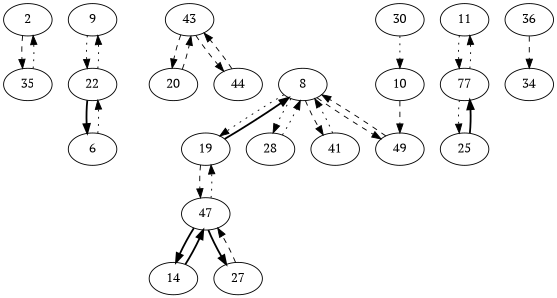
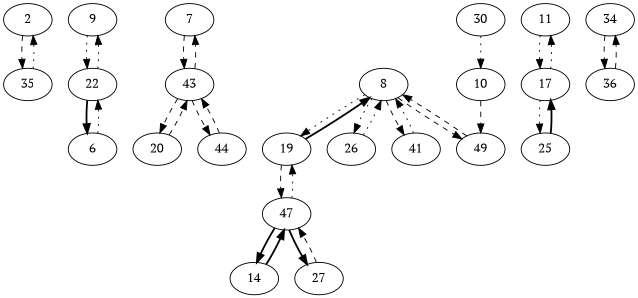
node "7": added
edge "34" -> "36": added
node "77": label "77" -> "17"
node "28": label "28" -> "26"
